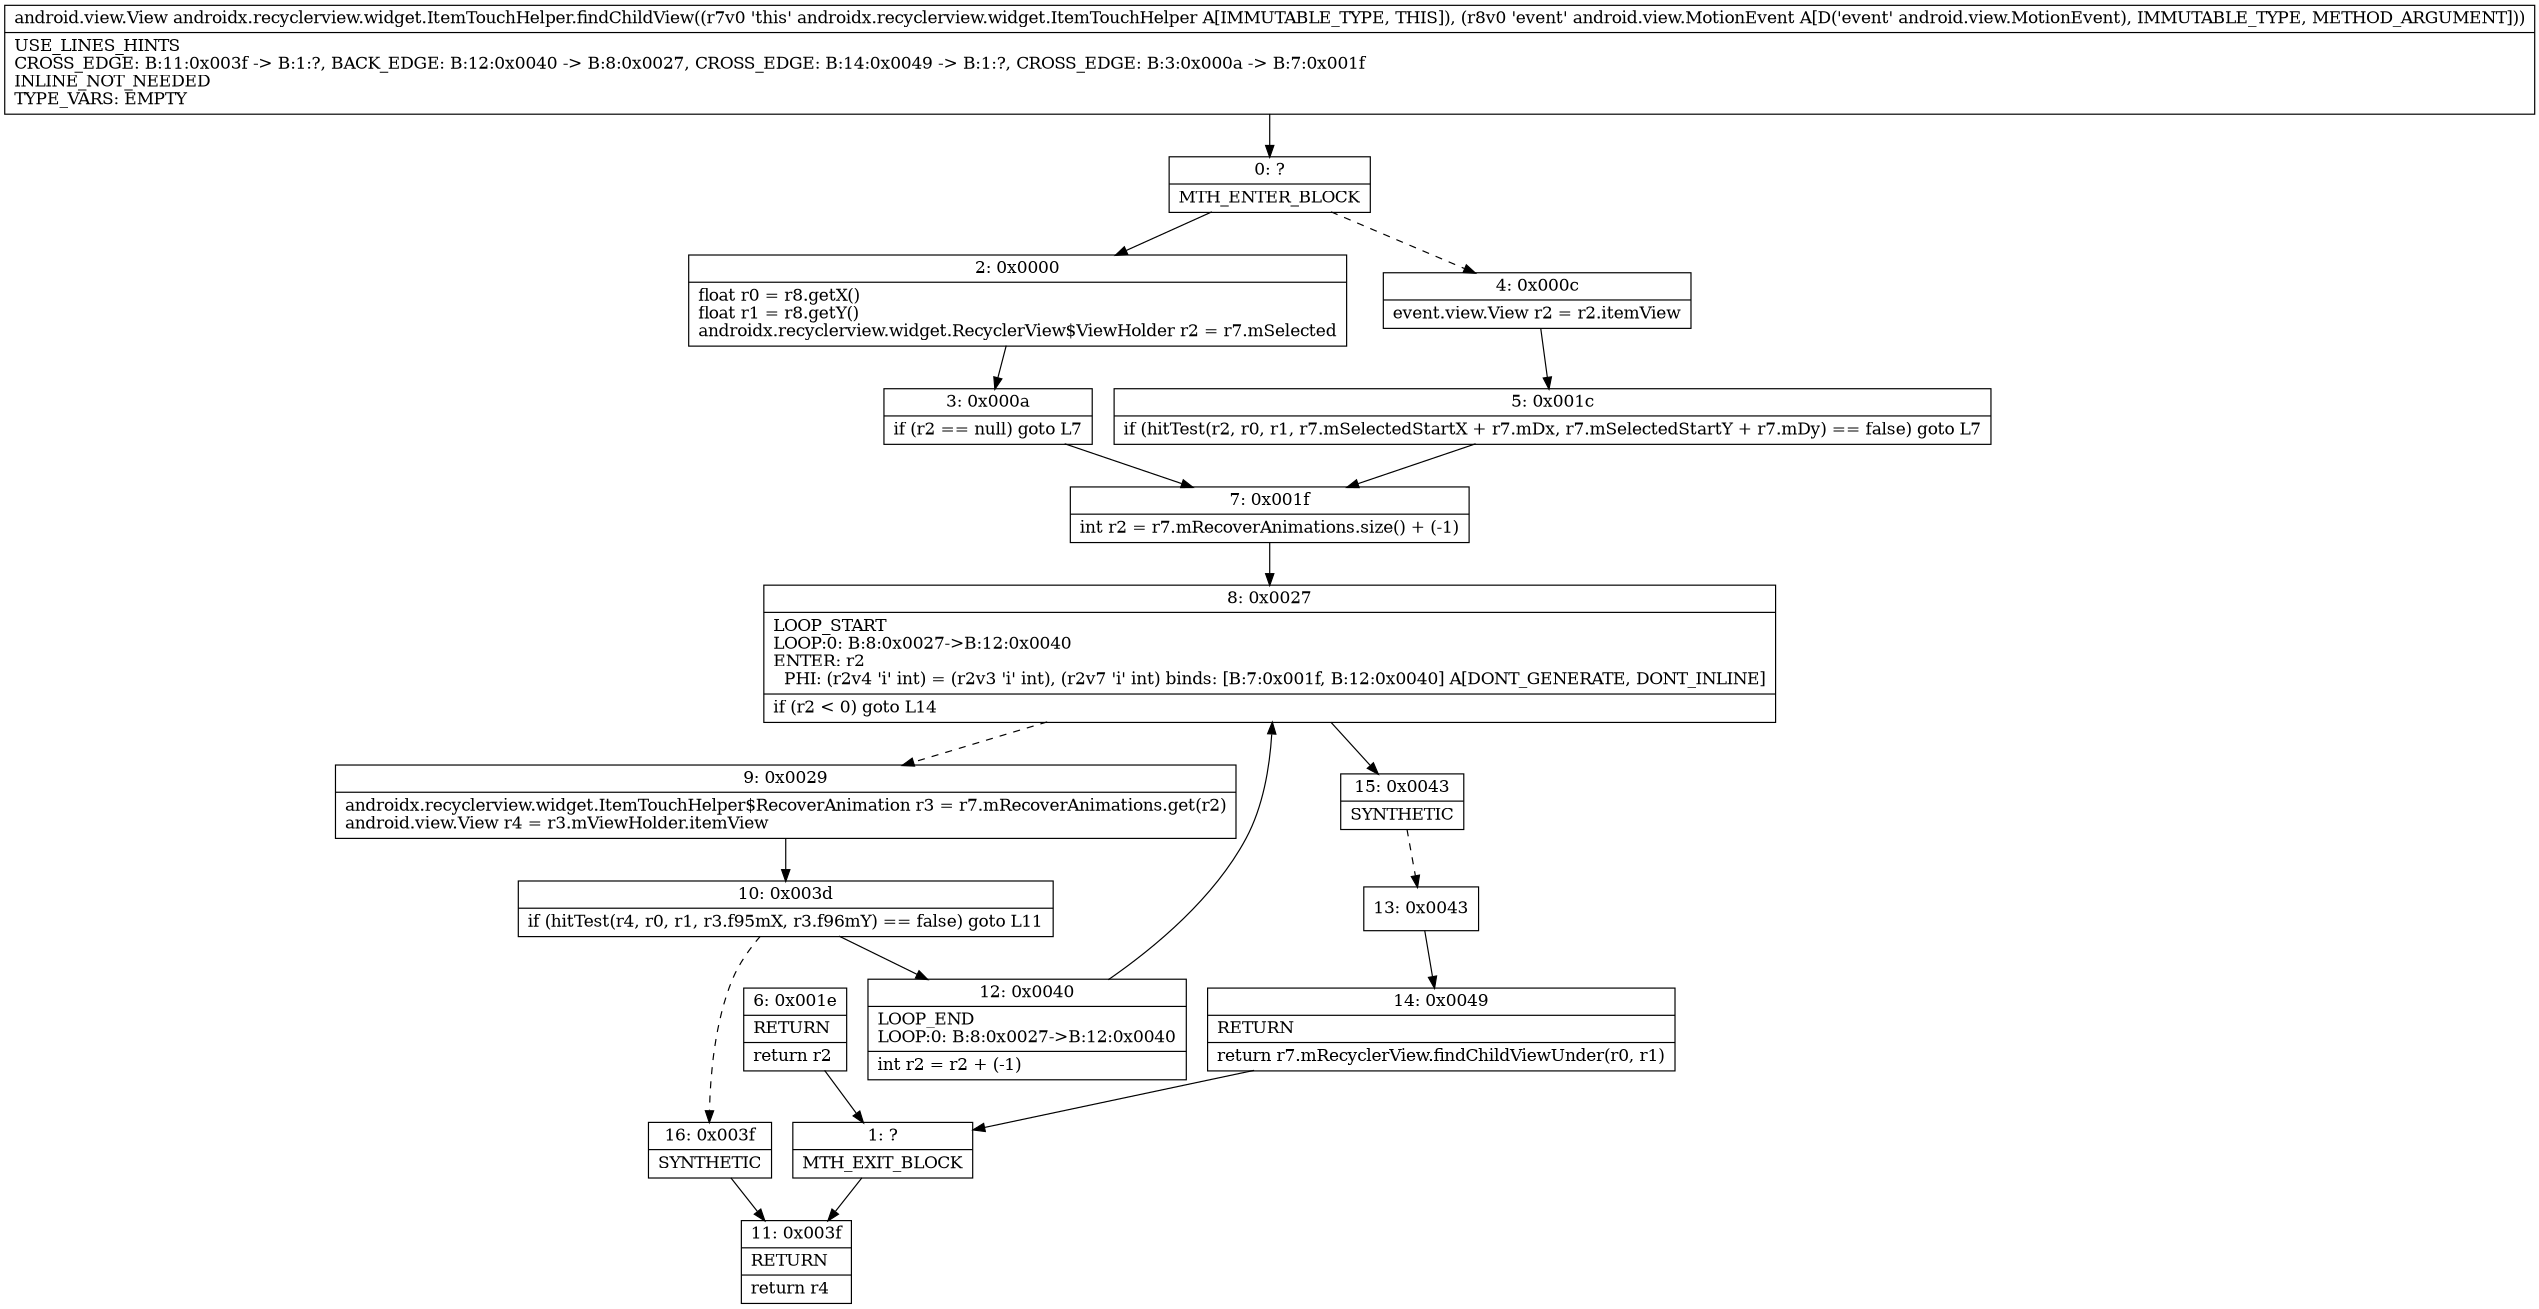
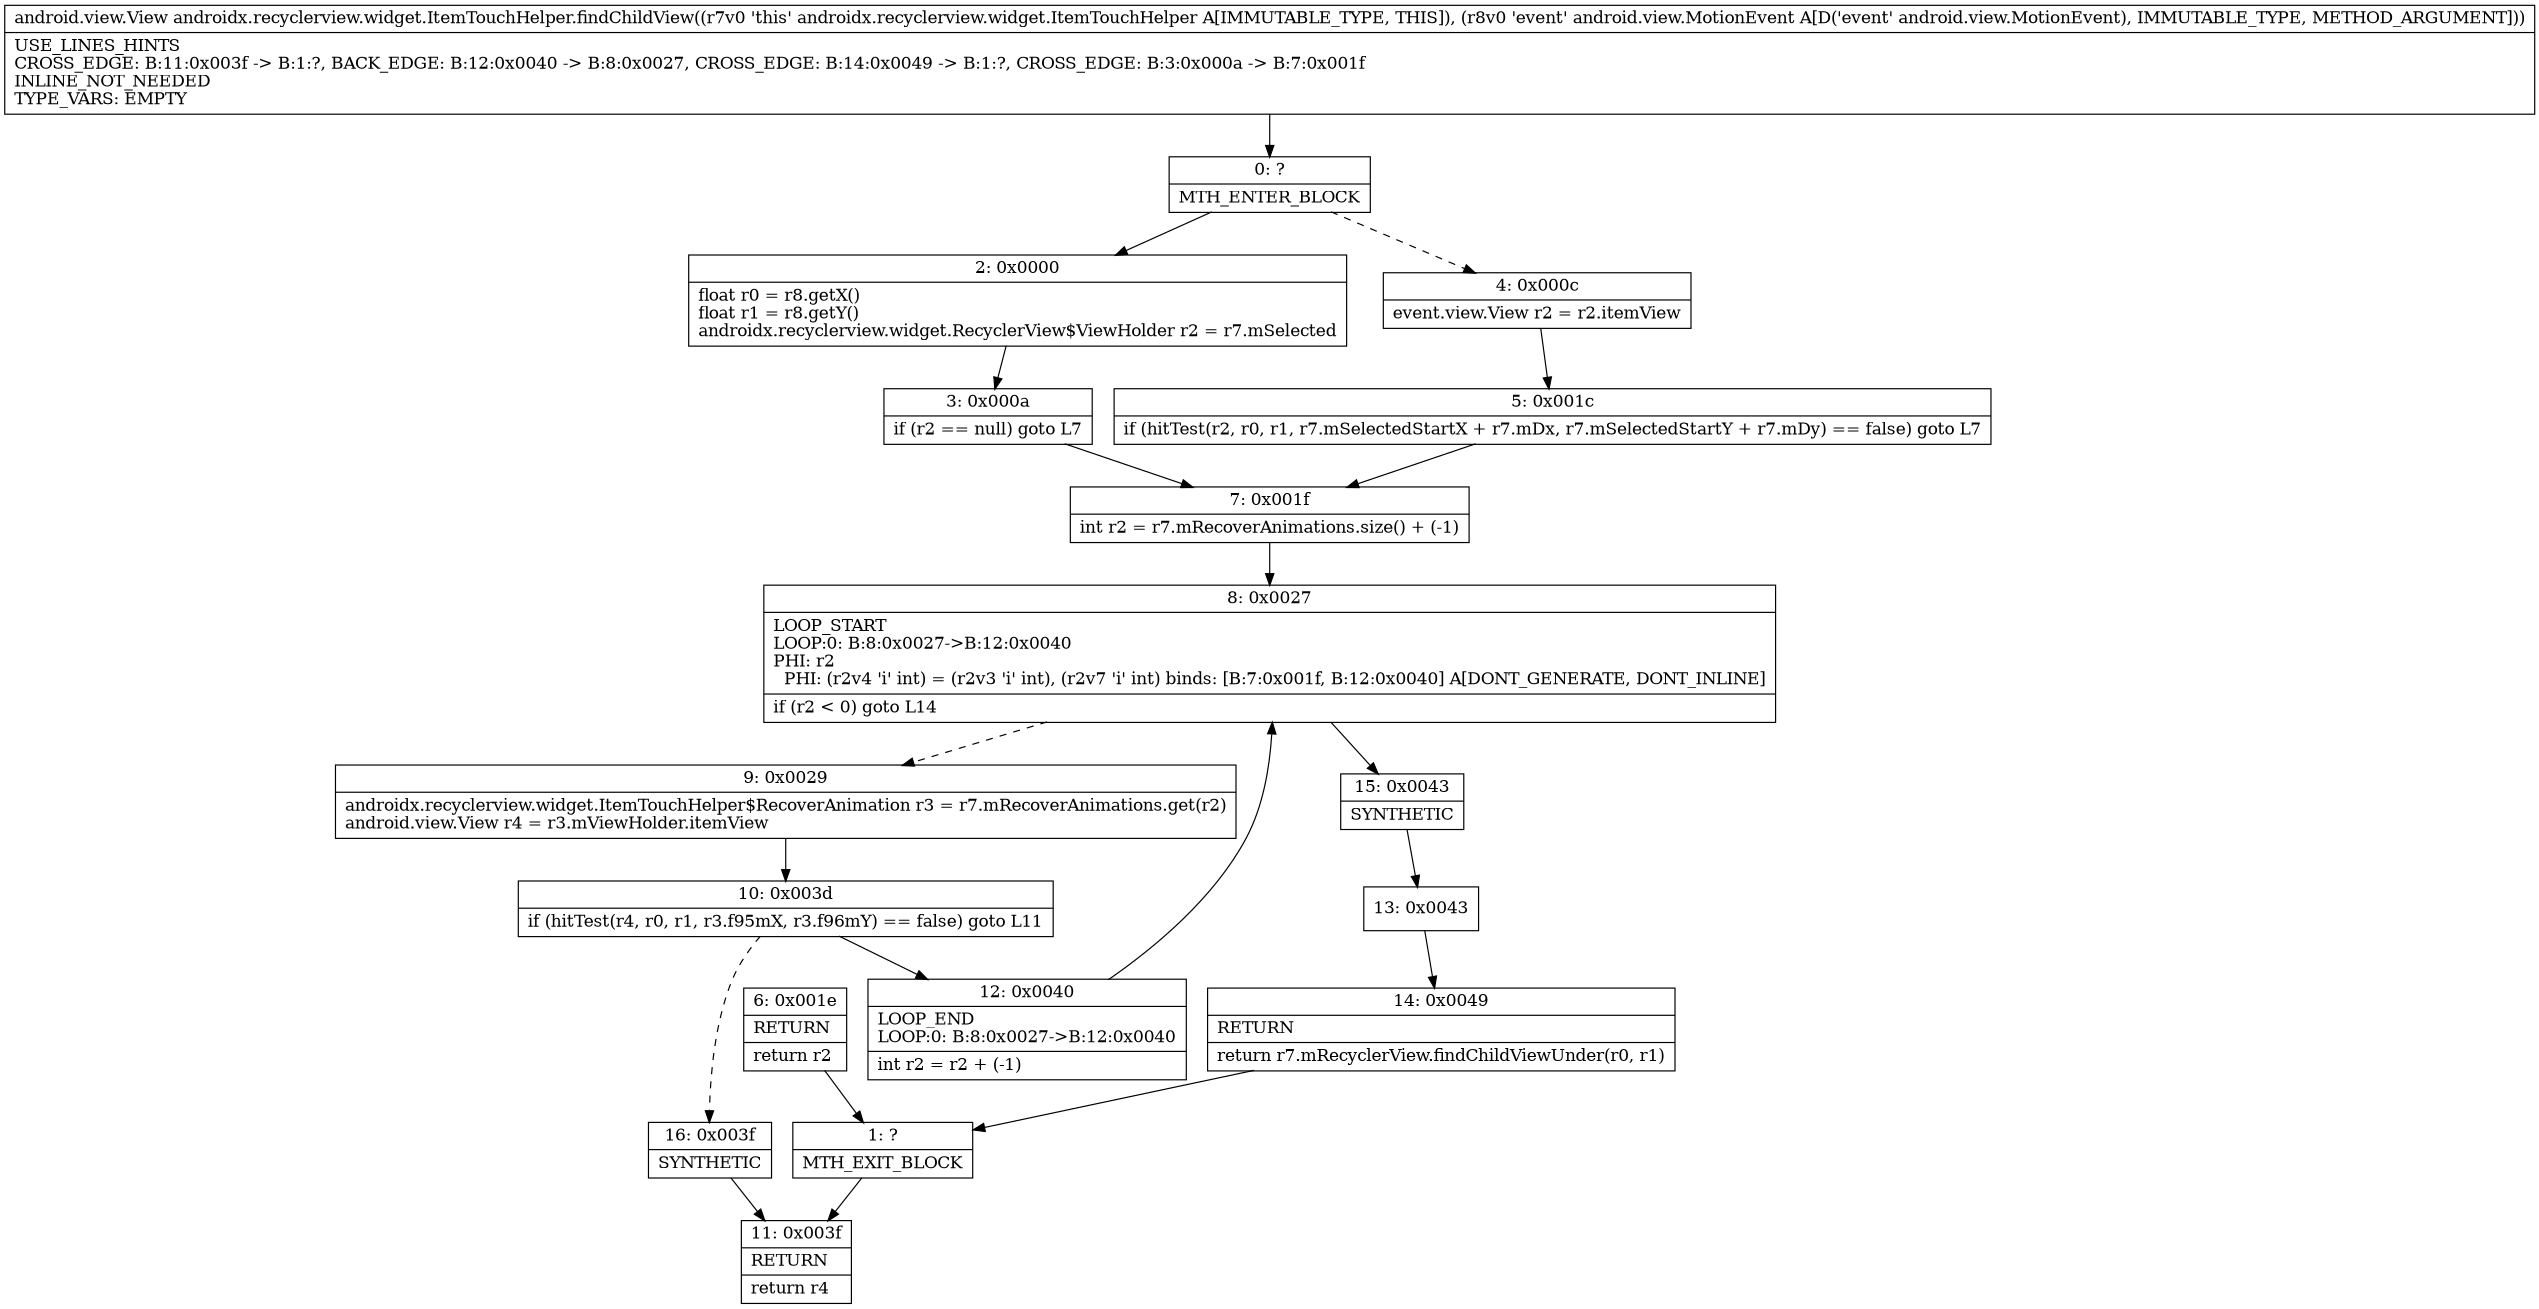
node "8: 0x0027": text "ENTER: r2" -> "PHI: r2"
edge "15: 0x0043" -> "13: 0x0043": style dashed -> solid
